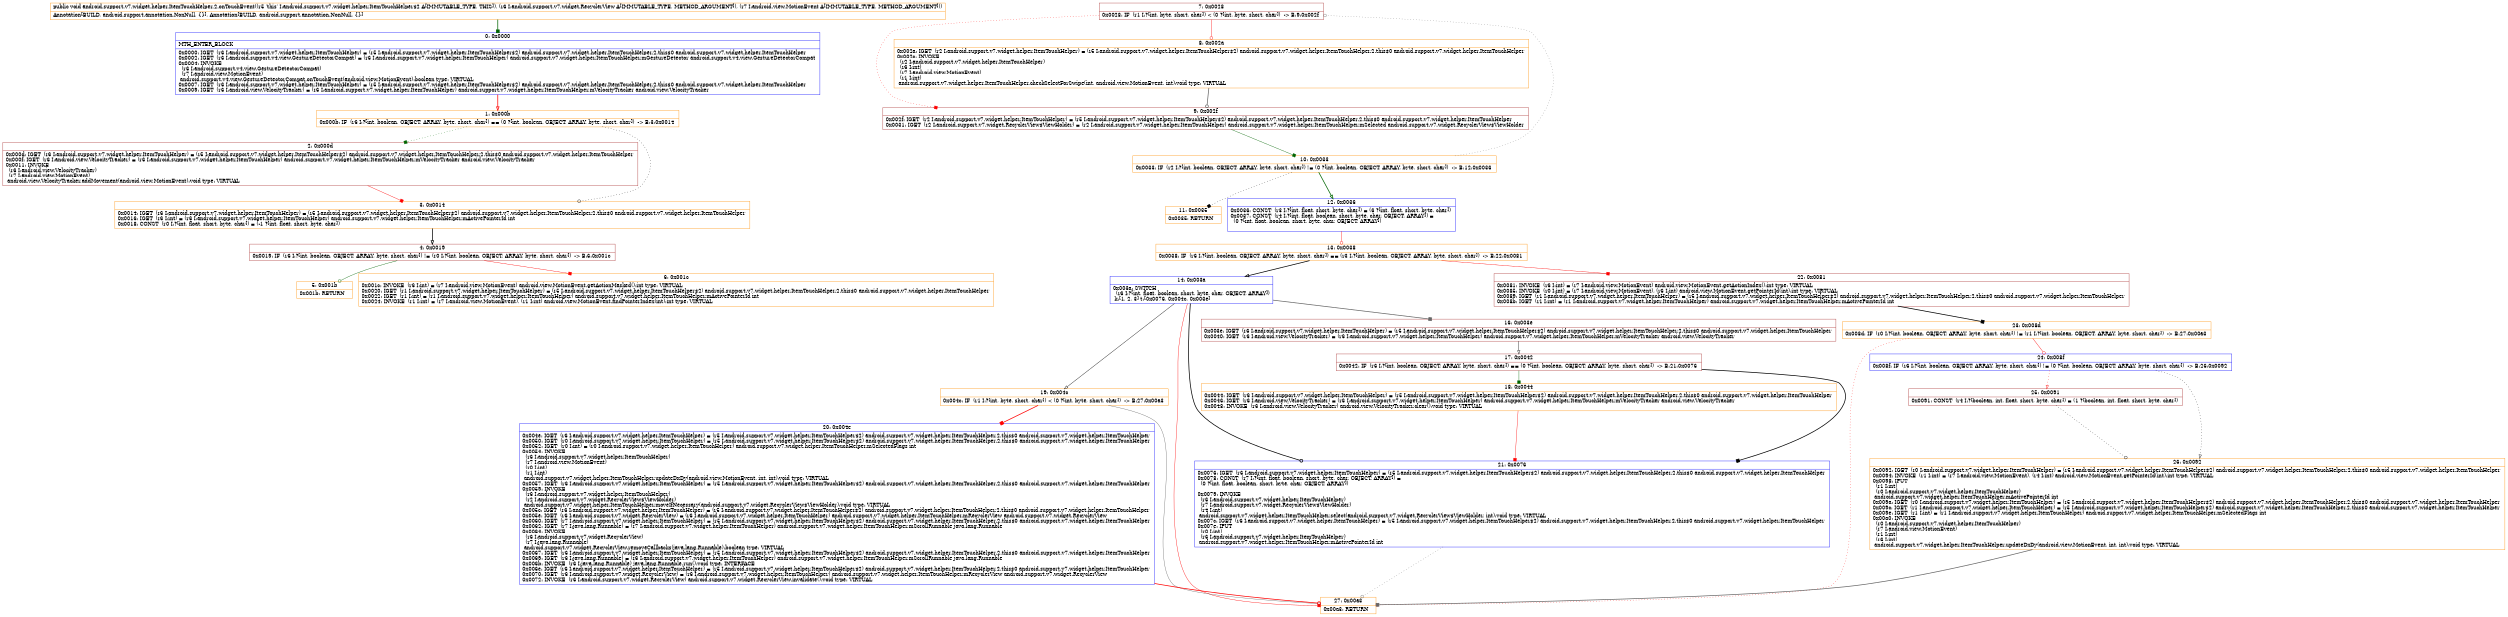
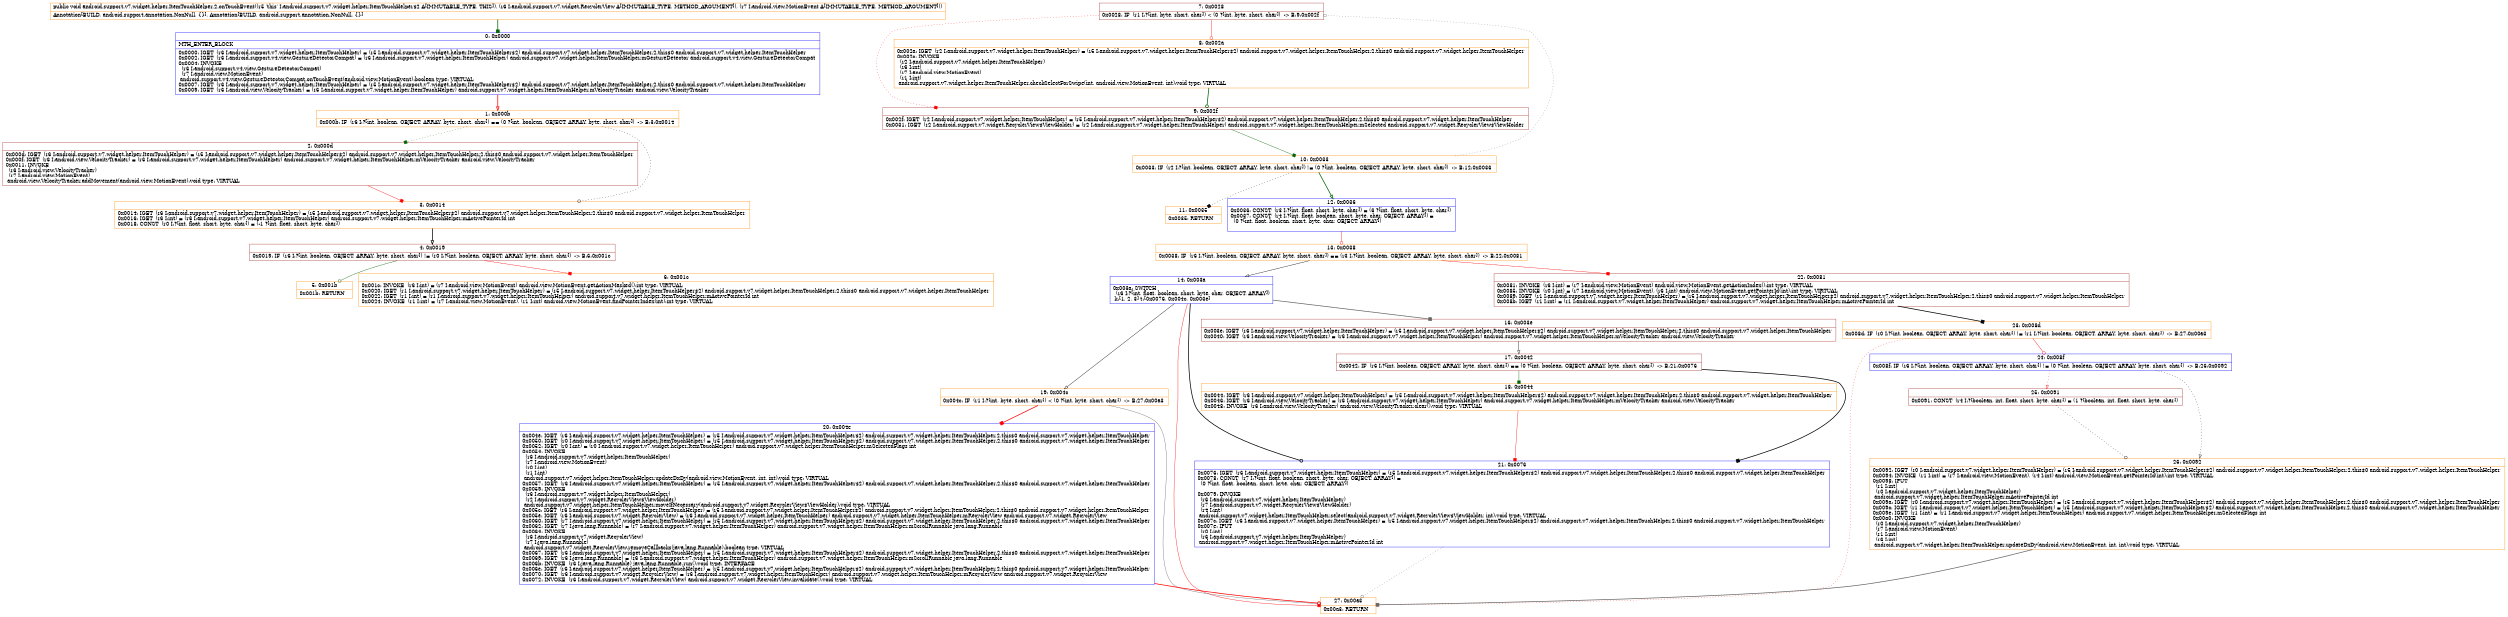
edge "8: 0x002a" -> "9: 0x002f": color gray40 -> darkgreen
edge "13: 0x0038" -> "14: 0x003a": style bold -> solid
